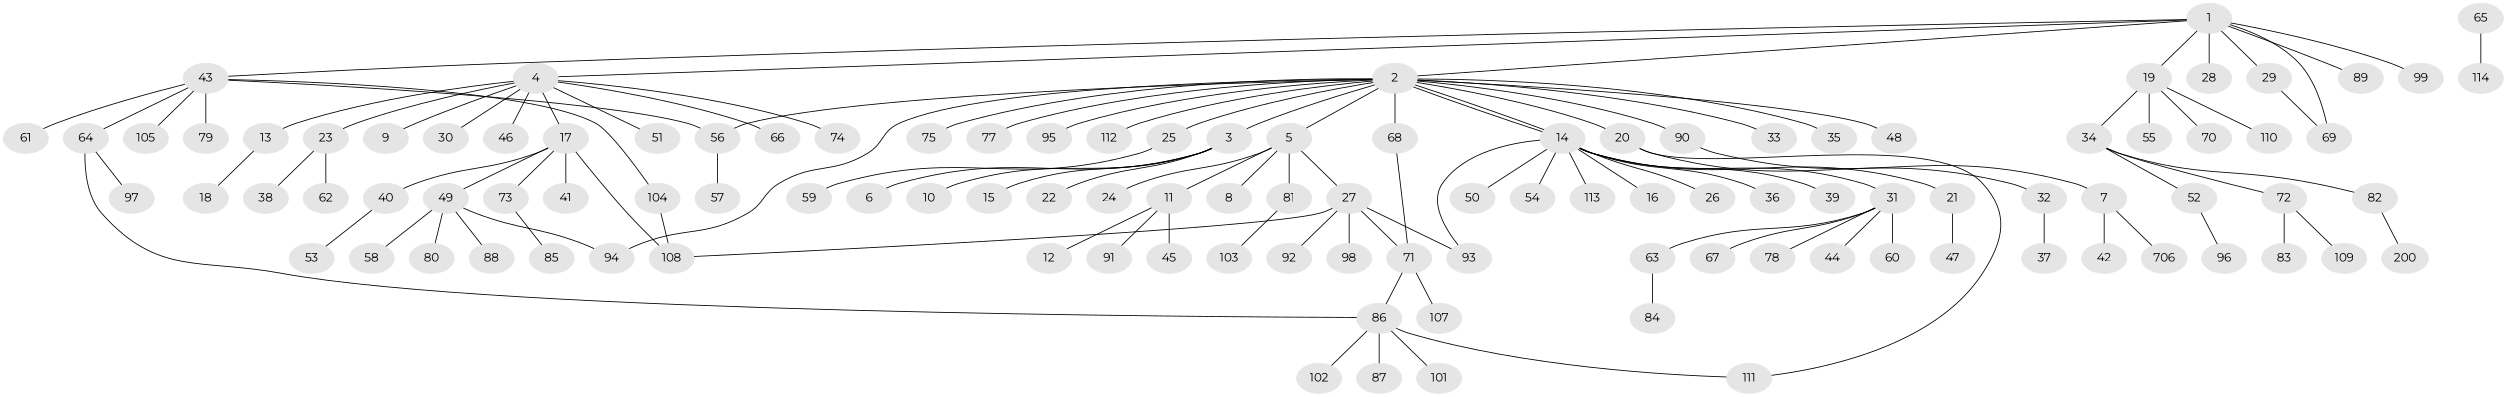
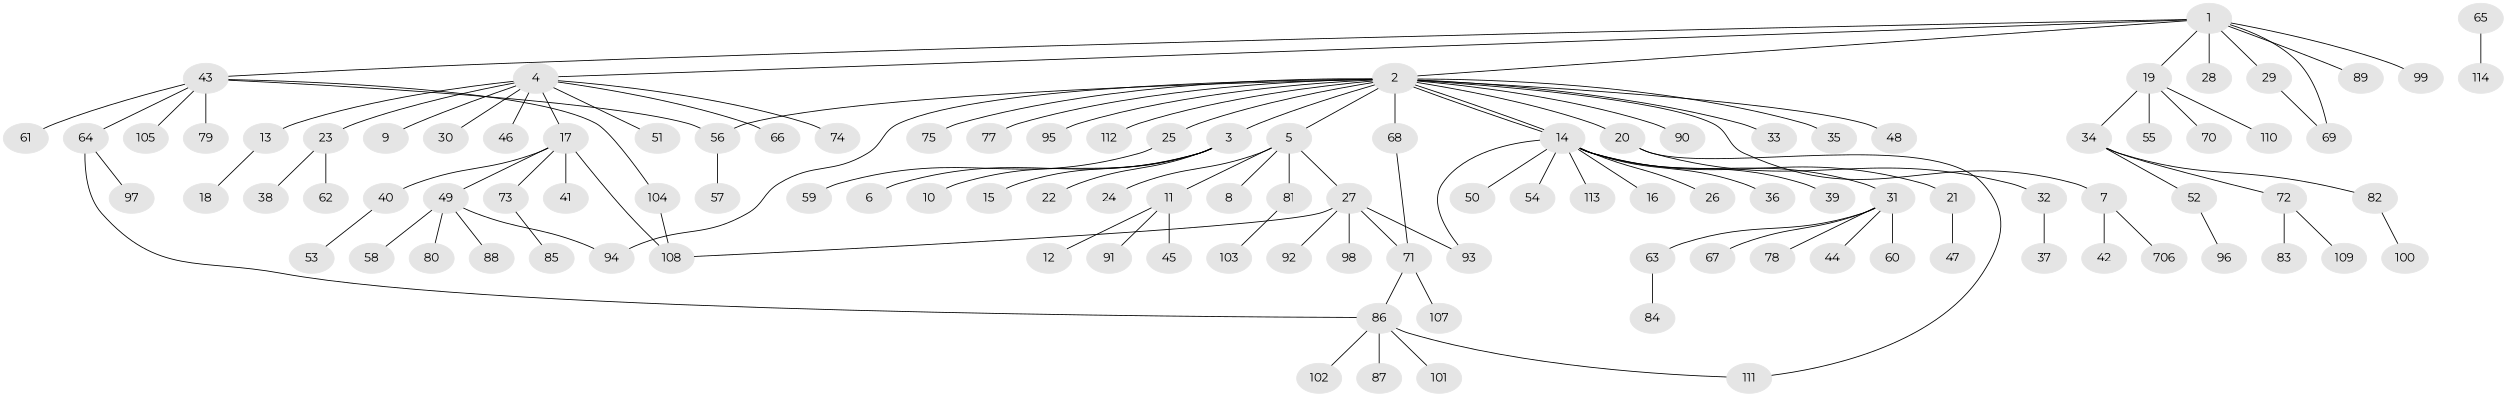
edge "90" -- "7": now "2" -- "7"
node "200": label "200" -> "100"
